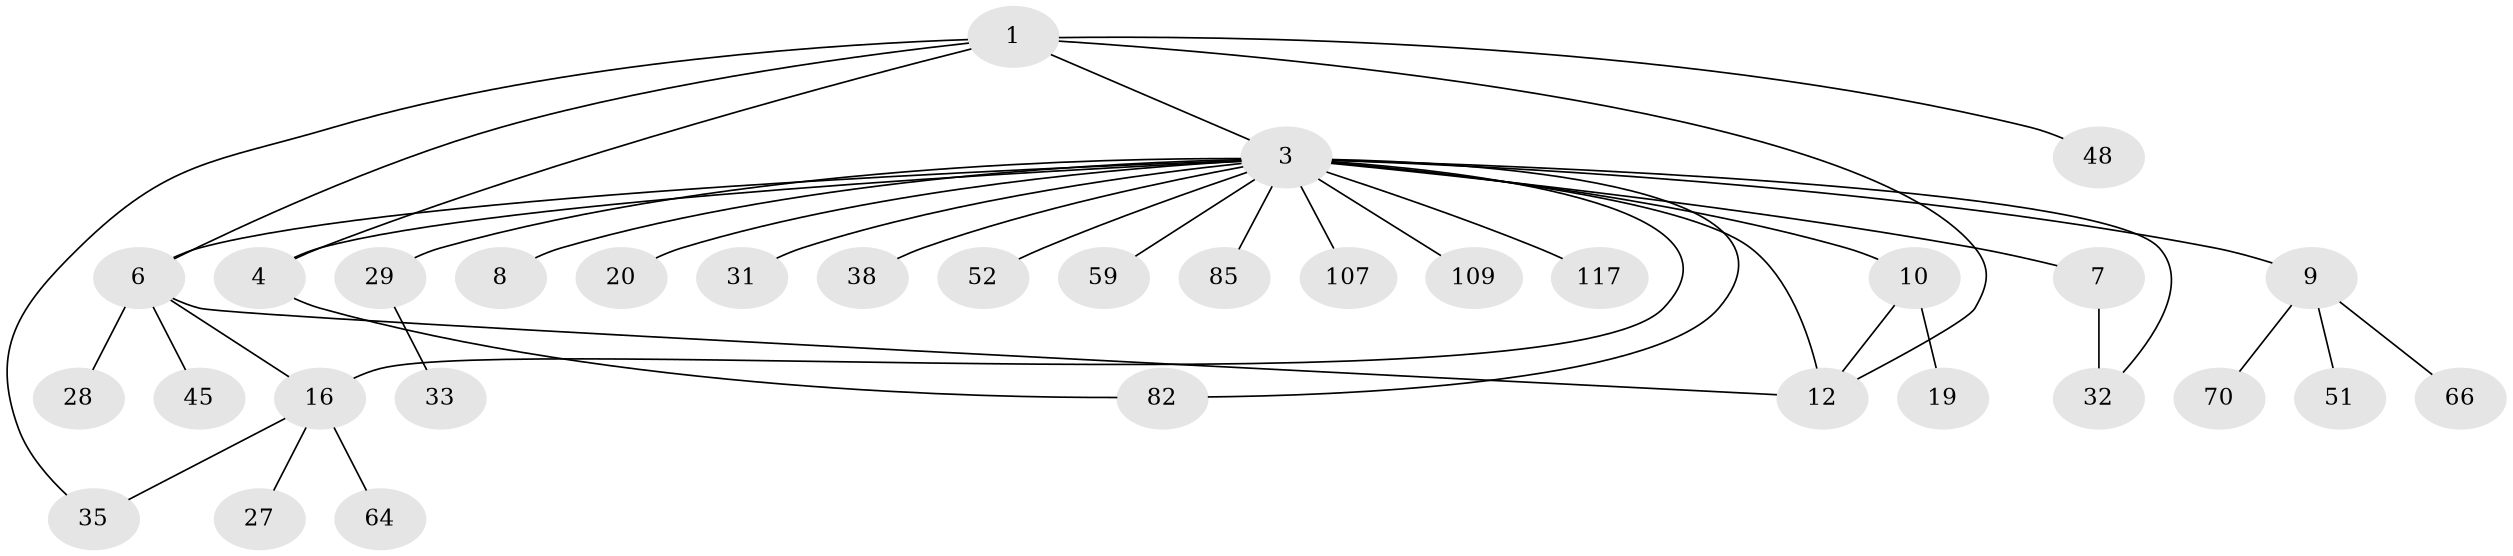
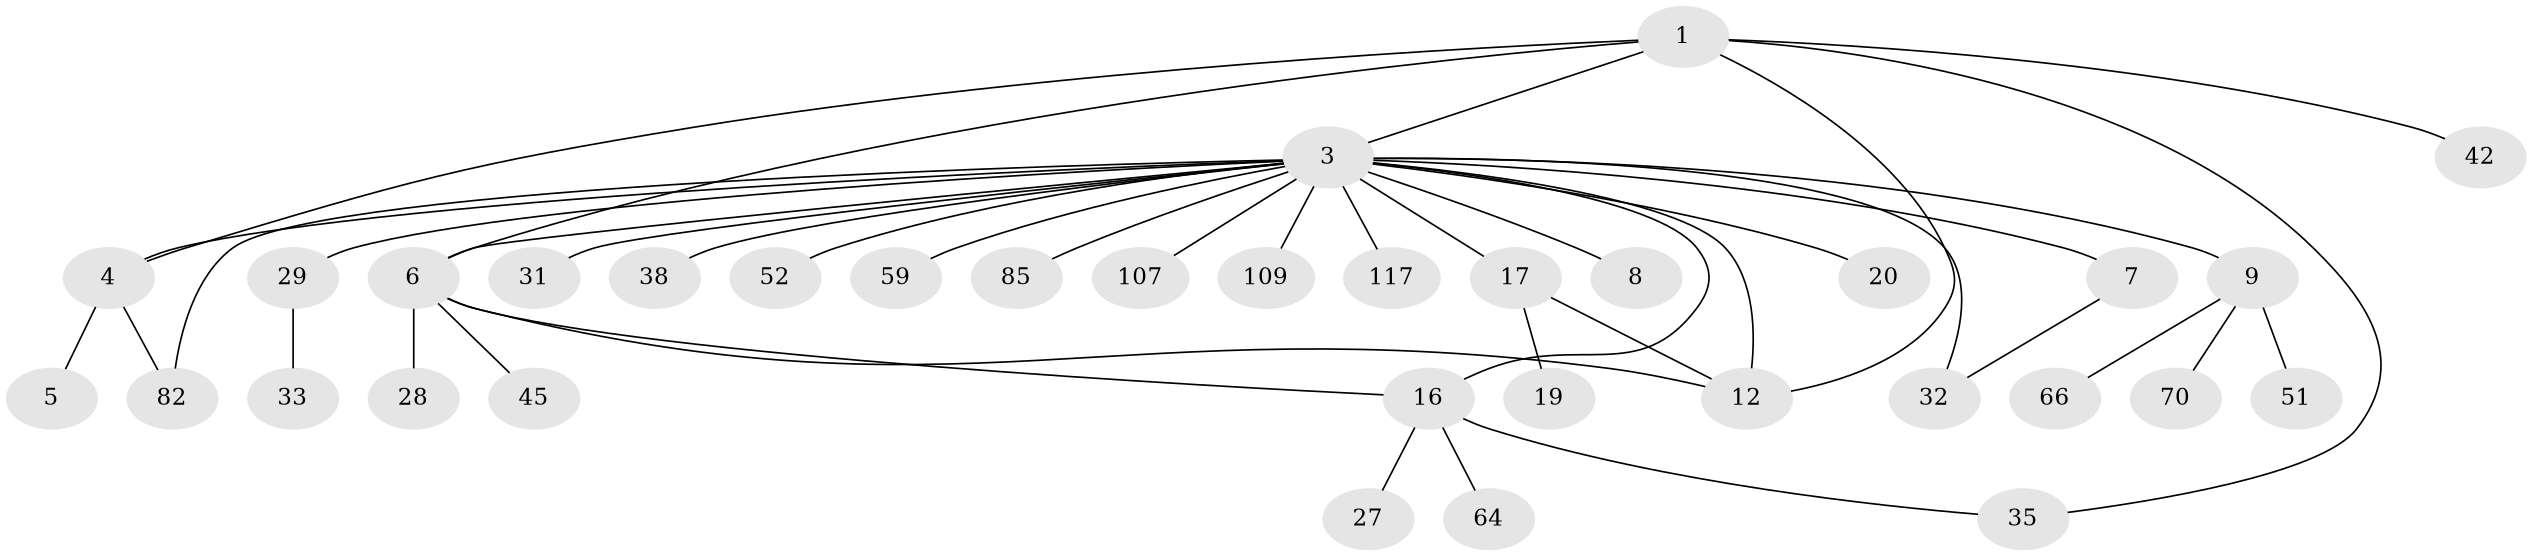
node "48": label "48" -> "42"
node "10": label "10" -> "17"
node "5": added
